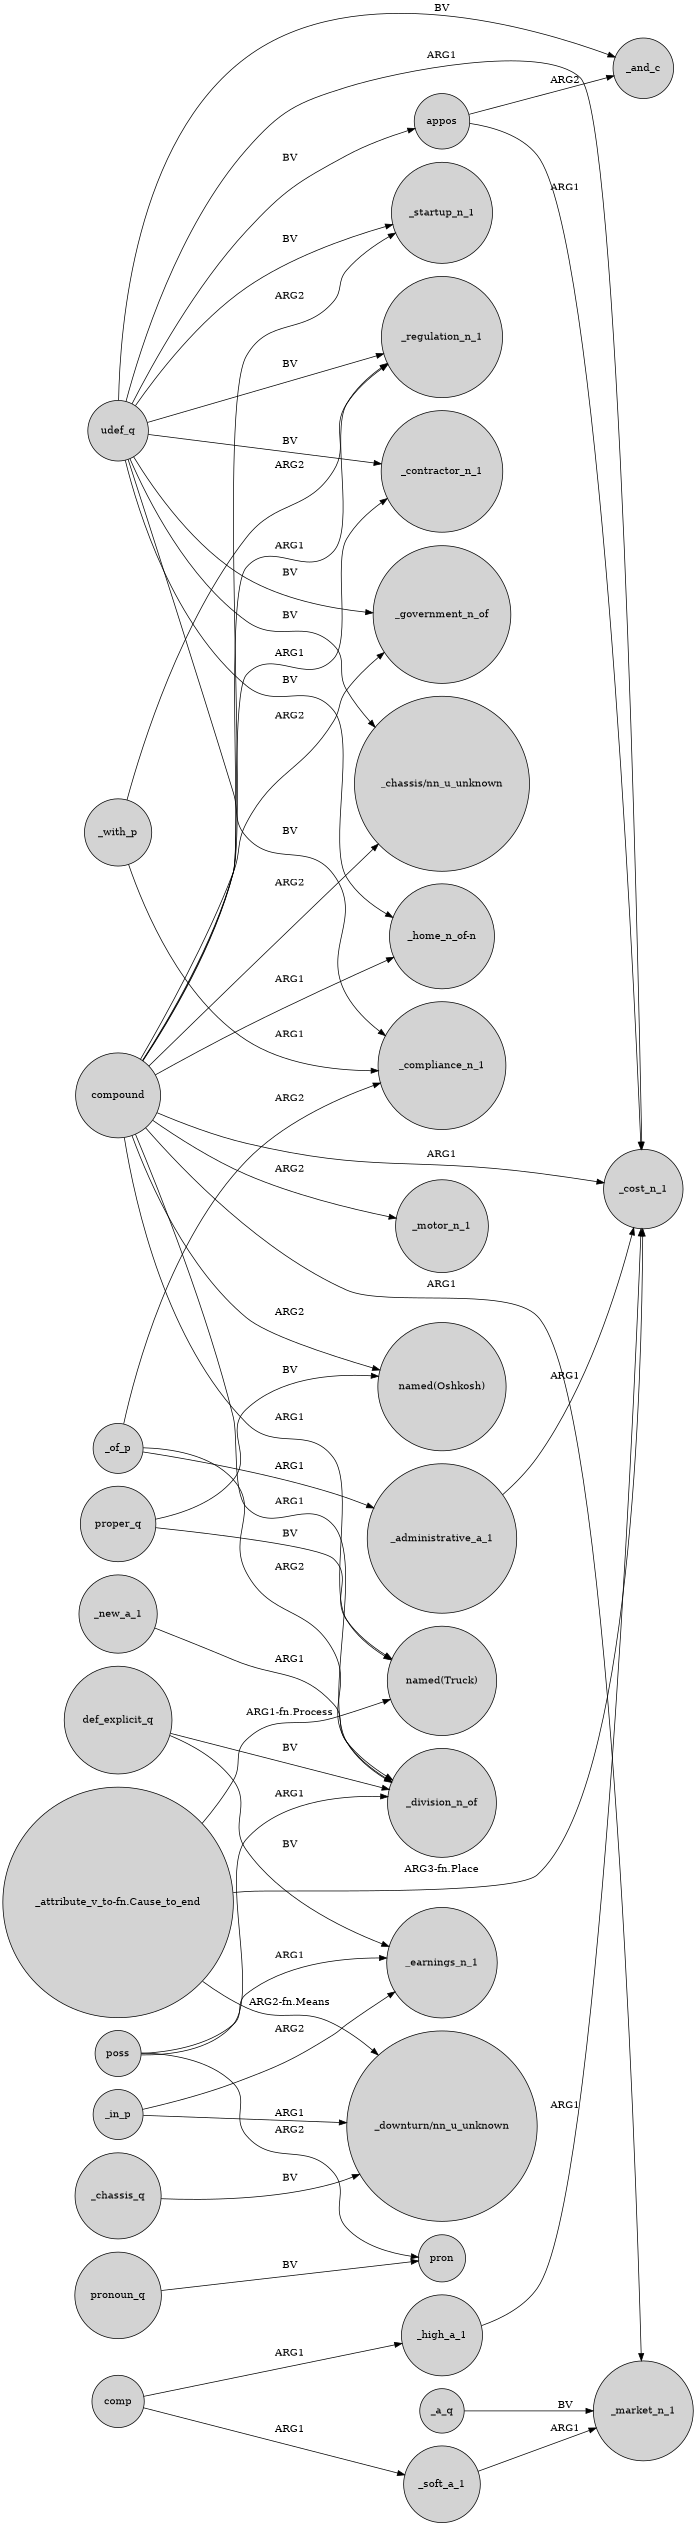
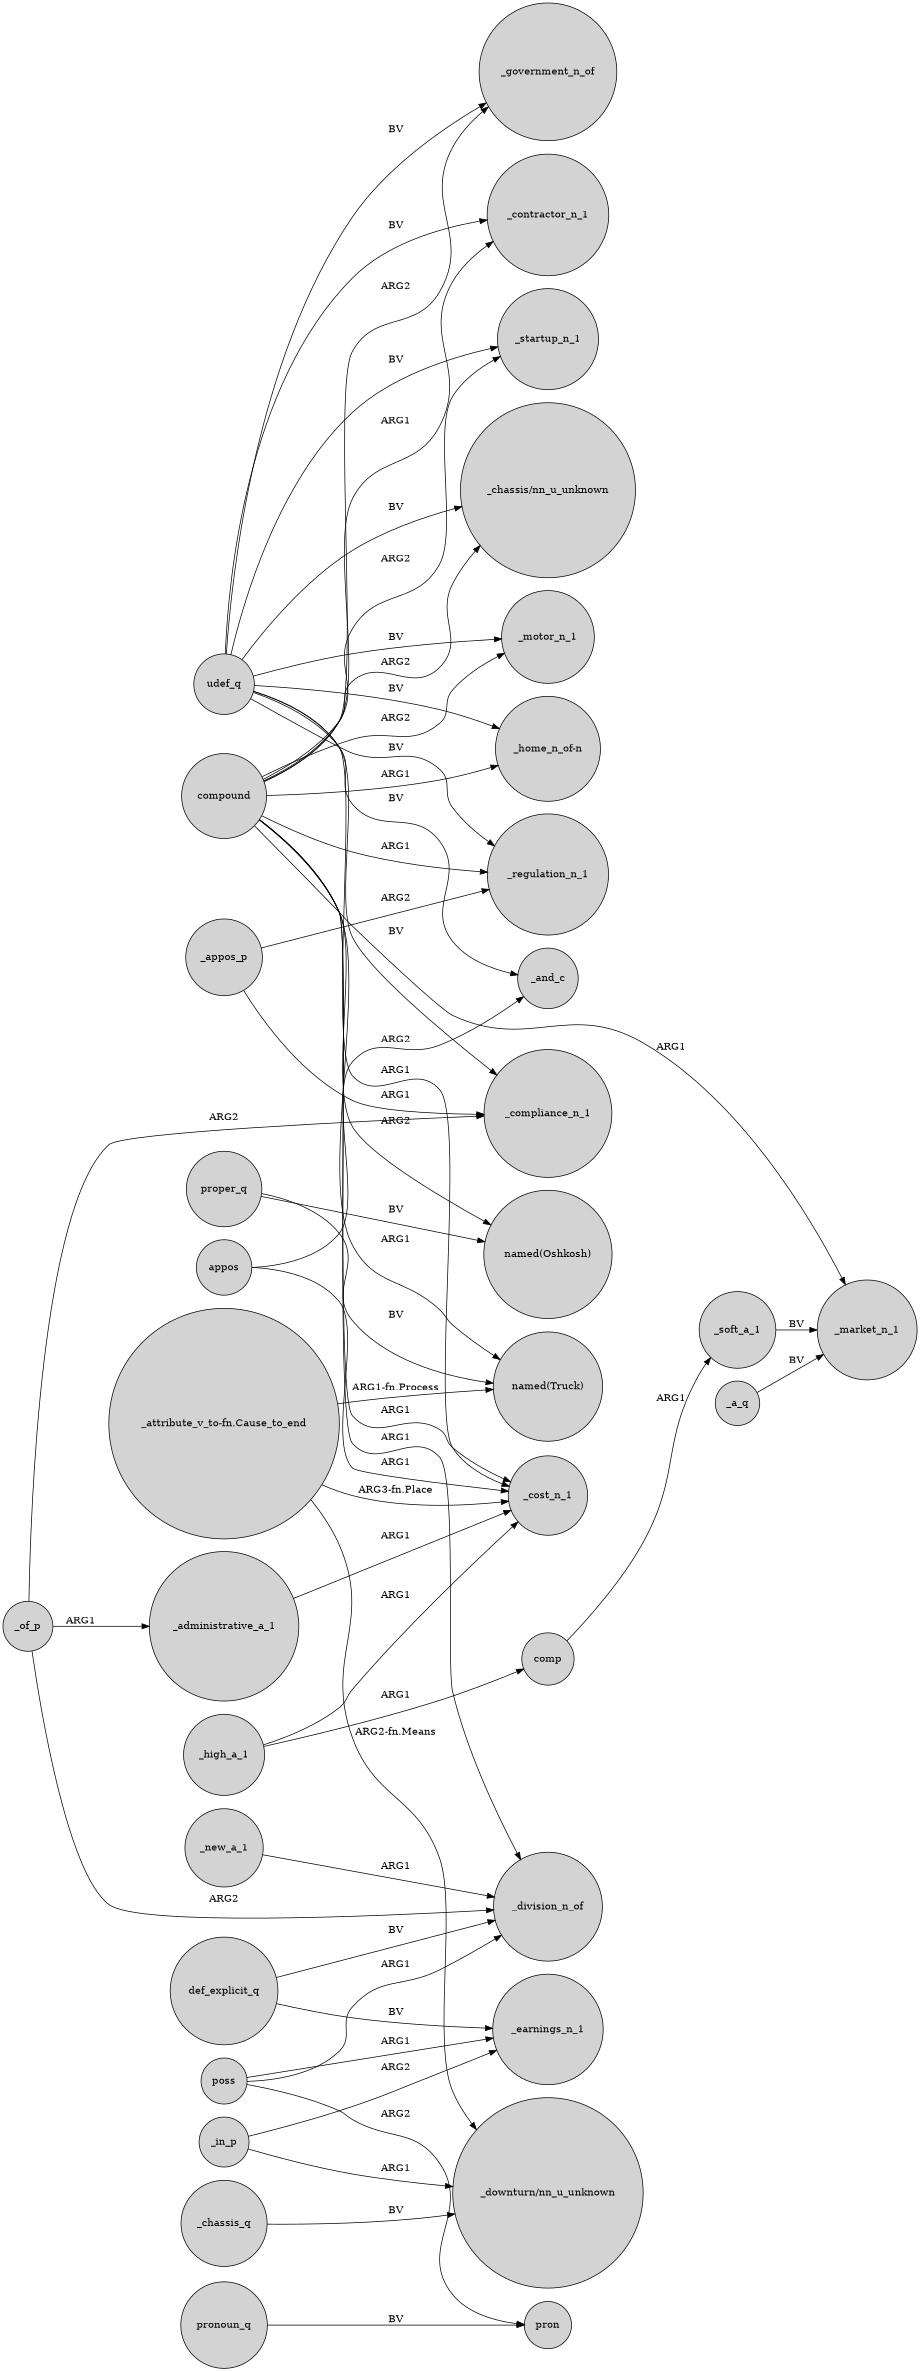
edge "udef_q" -> "appos": now "udef_q" -> "_motor_n_1"
node "_with_p": label "_with_p" -> "_appos_p"
edge "comp" -> "_high_a_1": reversed
edge "_soft_a_1" -> "_market_n_1": label "ARG1" -> "BV"
